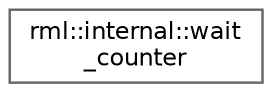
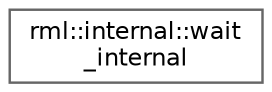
node "rml::internal::wait _counter": label "rml::internal::wait _counter" -> "rml::internal::wait _internal"
